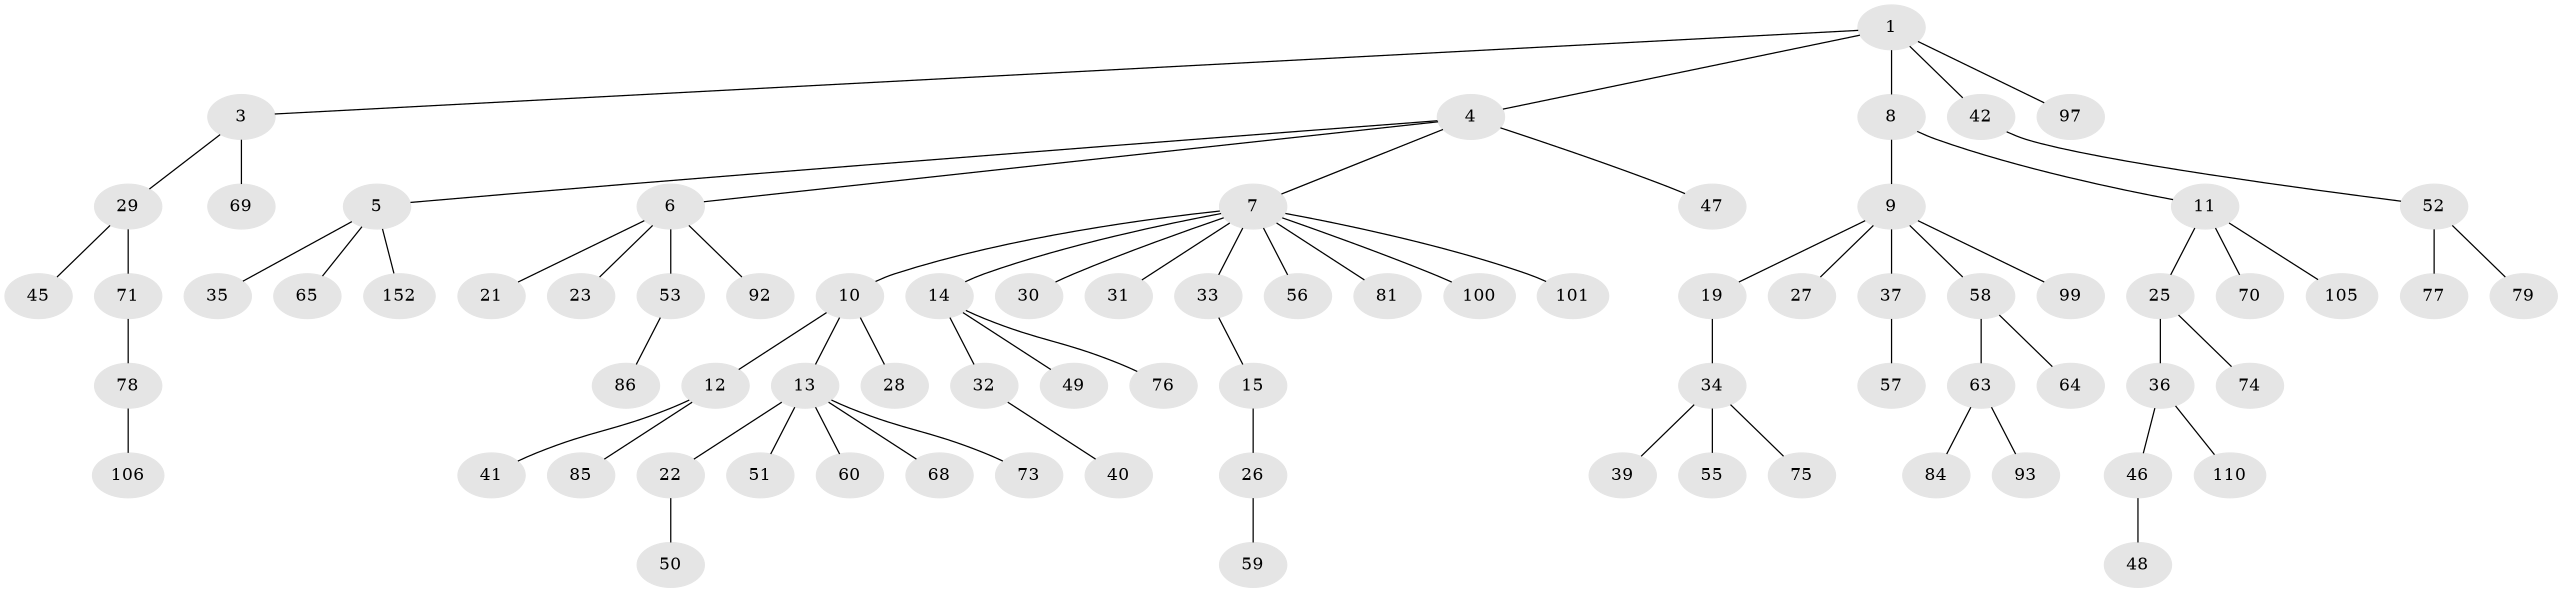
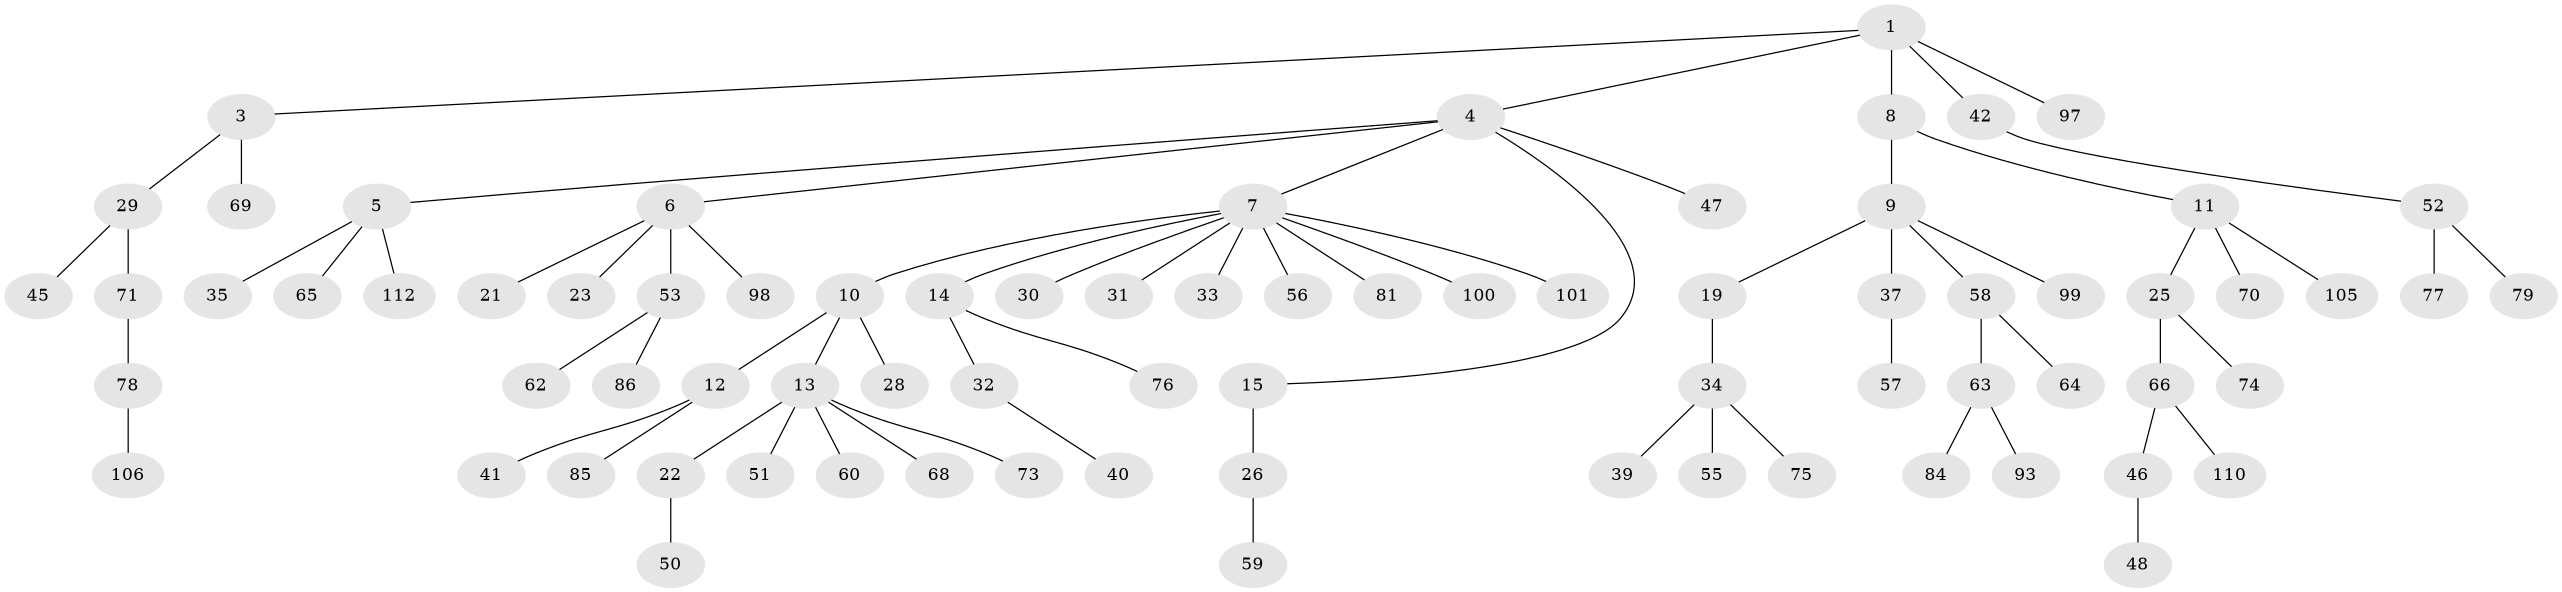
node "152": label "152" -> "112"
node "92": label "92" -> "98"
node "27": removed
edge "33" -- "15": now "4" -- "15"
node "62": added
node "49": removed
node "36": label "36" -> "66"
